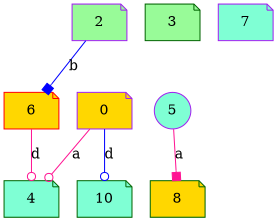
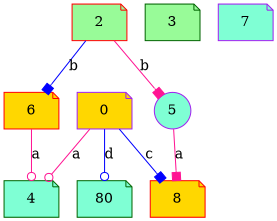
node "2": color purple -> red
edge "2" -> "5": added, label "b"
edge "0" -> "8": added, label "c"
edge "6" -> "4": label "d" -> "a"
node "10": label "10" -> "80"
node "8": color darkgreen -> red
